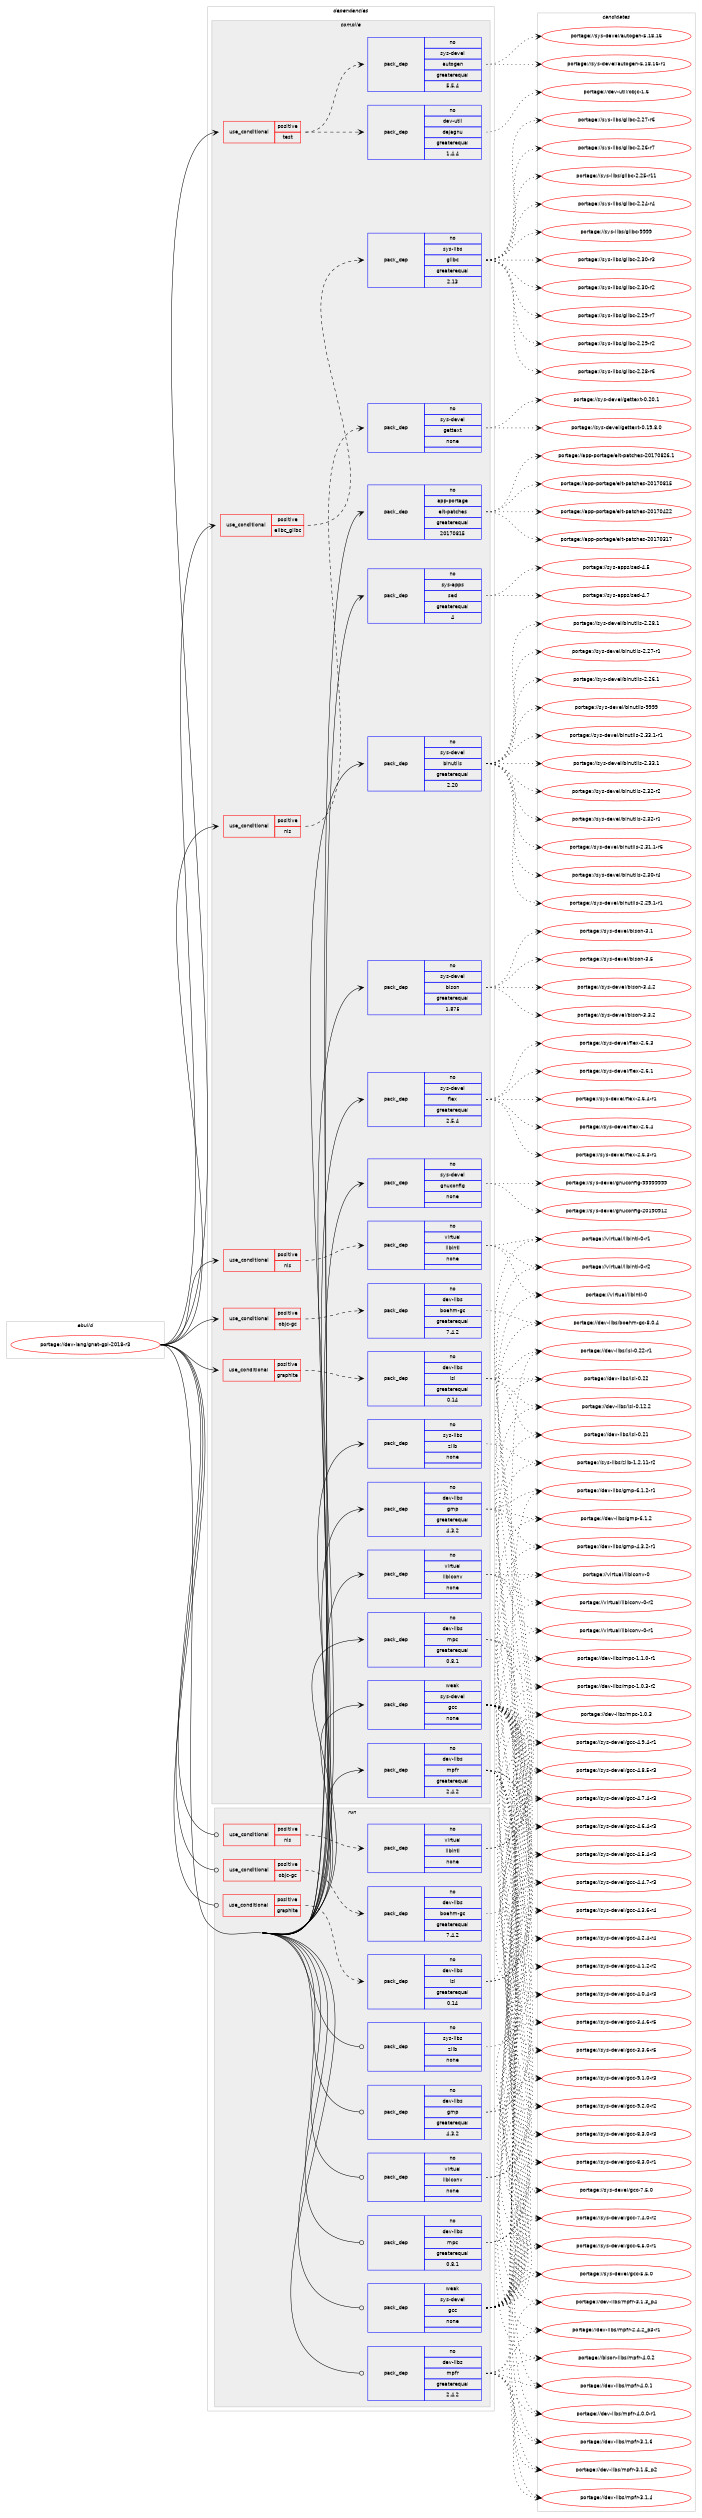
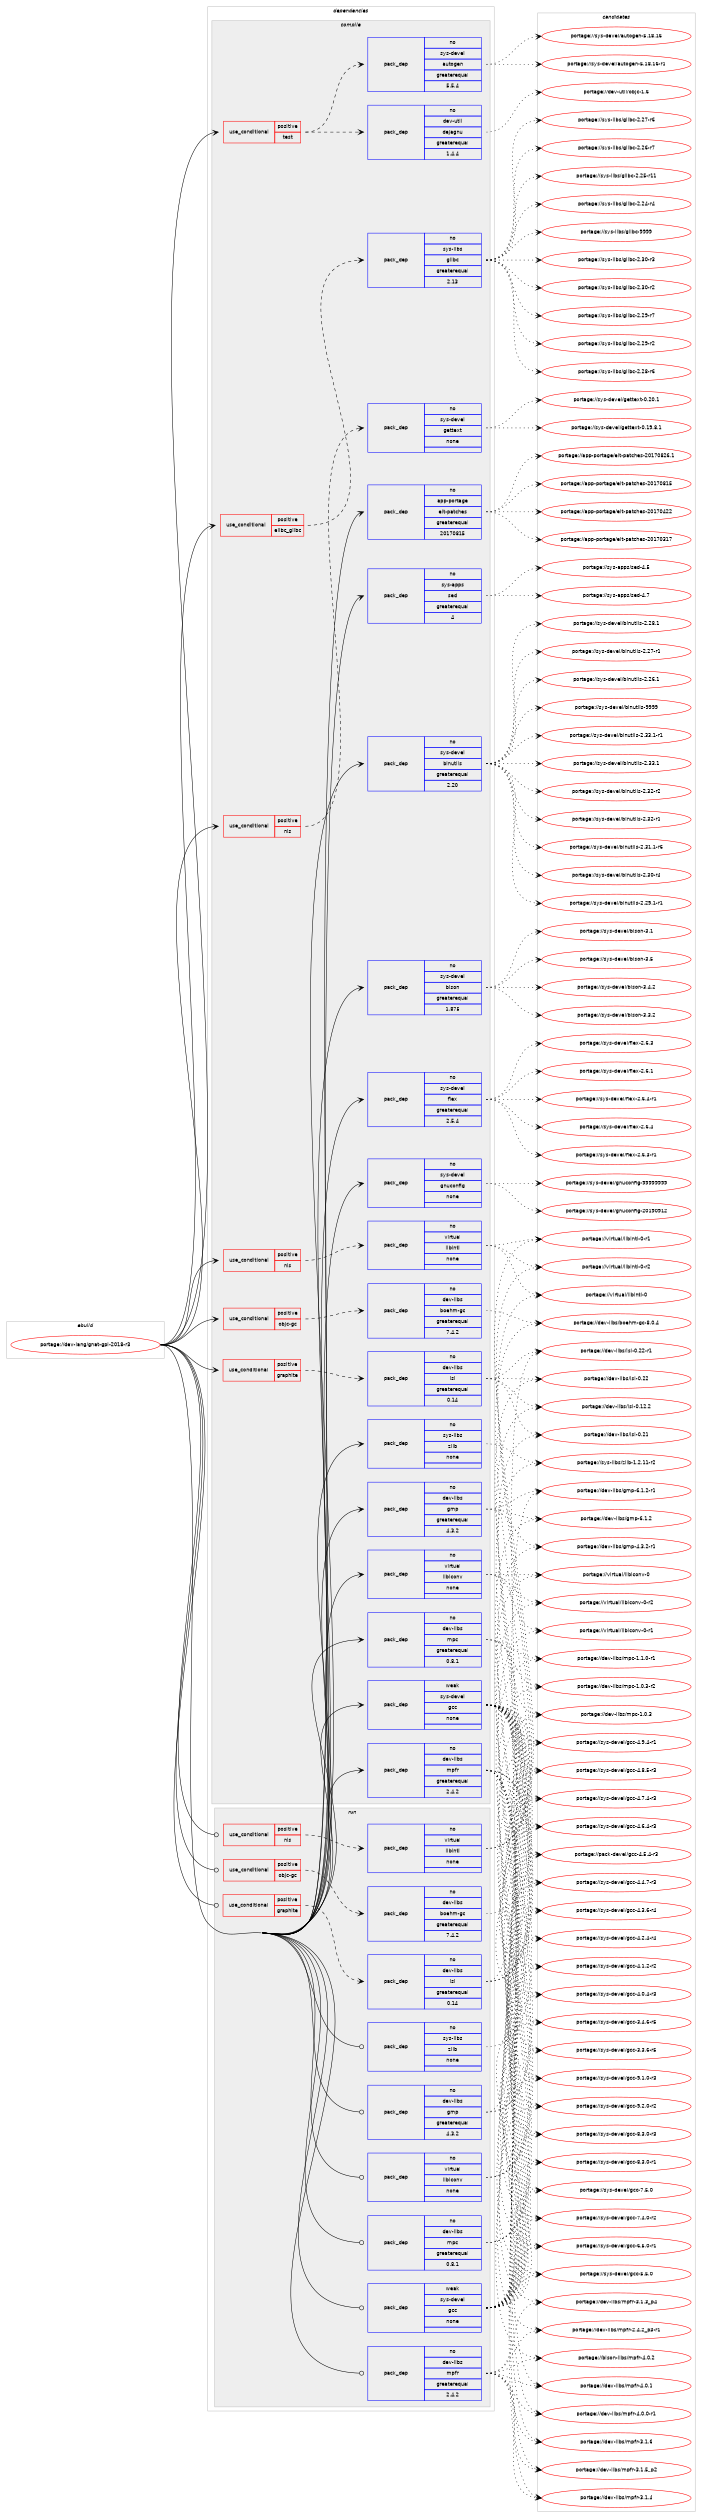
node "portage://sys-devel/gettext-0.19.8.0": label "portage://sys-devel/gettext-0.19.8.0" -> "portage://sys-devel/gettext-0.19.8.1"
node "portage://sys-devel/gcc-4.5.4-r3": label "portage://sys-devel/gcc-4.5.4-r3" -> "portage://pack-devel/gcc-4.5.4-r3"
